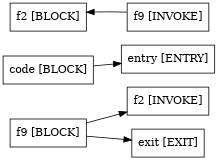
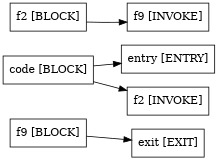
edge "f9 [INVOKE]" -> "f2 [BLOCK]": reversed
edge "f9 [BLOCK]" -> "f2 [INVOKE]": now "code [BLOCK]" -> "f2 [INVOKE]"
